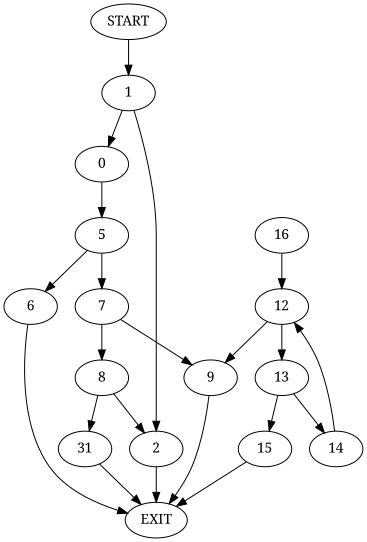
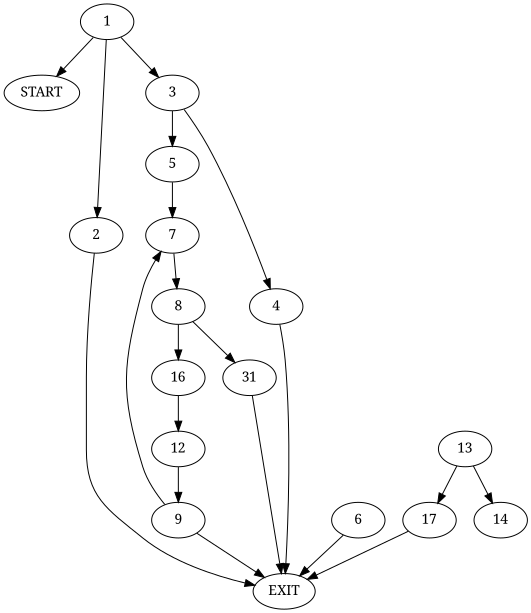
edge "START" -> "1": reversed
node "0": label "0" -> "3"
edge "5" -> "6": removed
node "4": added
edge "12" -> "13": removed
edge "7" -> "9": reversed
edge "14" -> "12": removed
edge "8" -> "2": now "8" -> "16"
node "15": label "15" -> "17"
